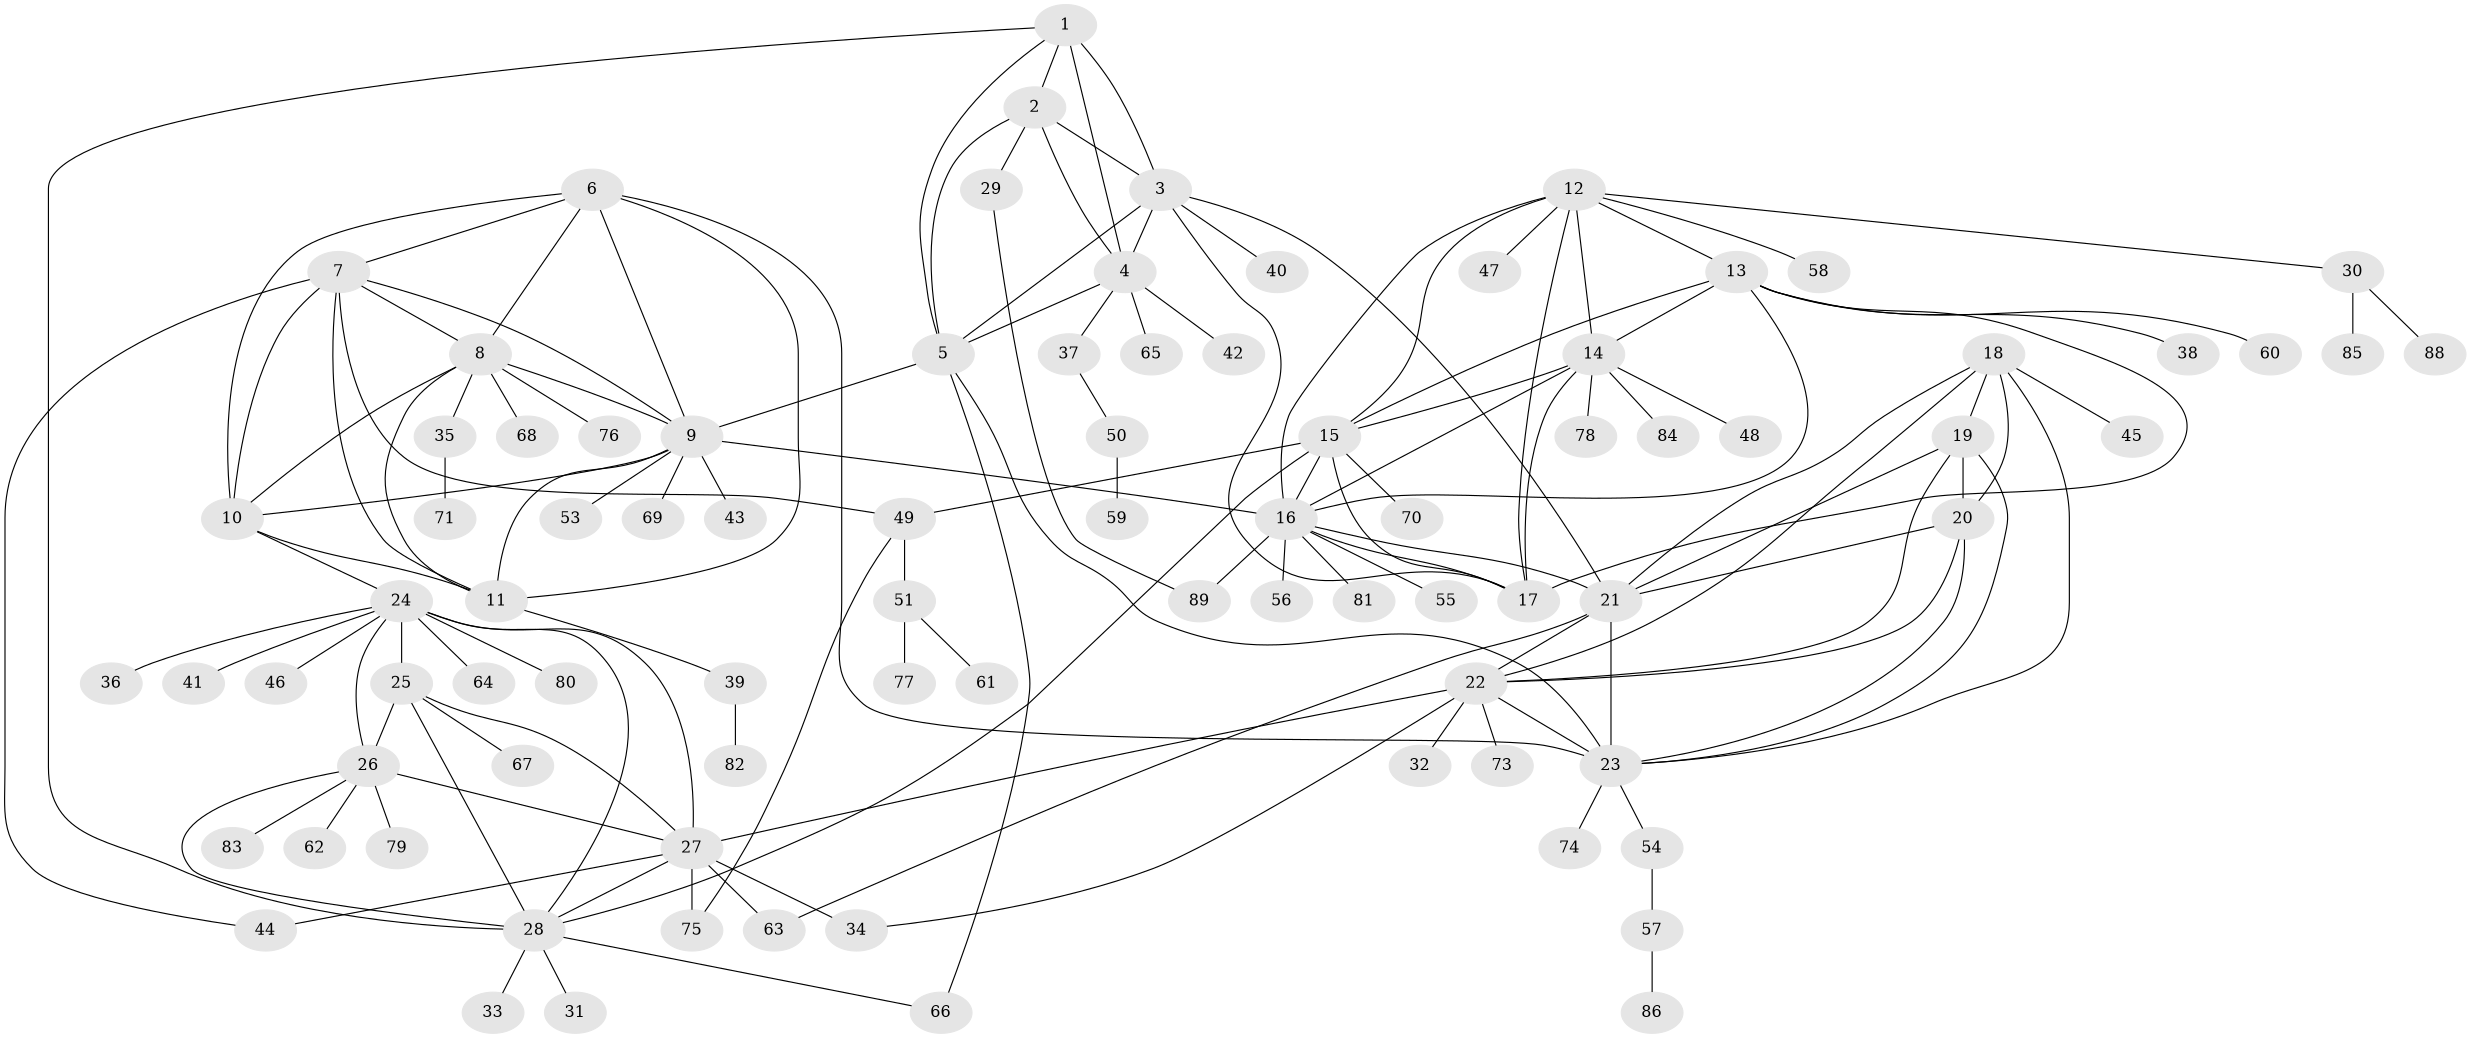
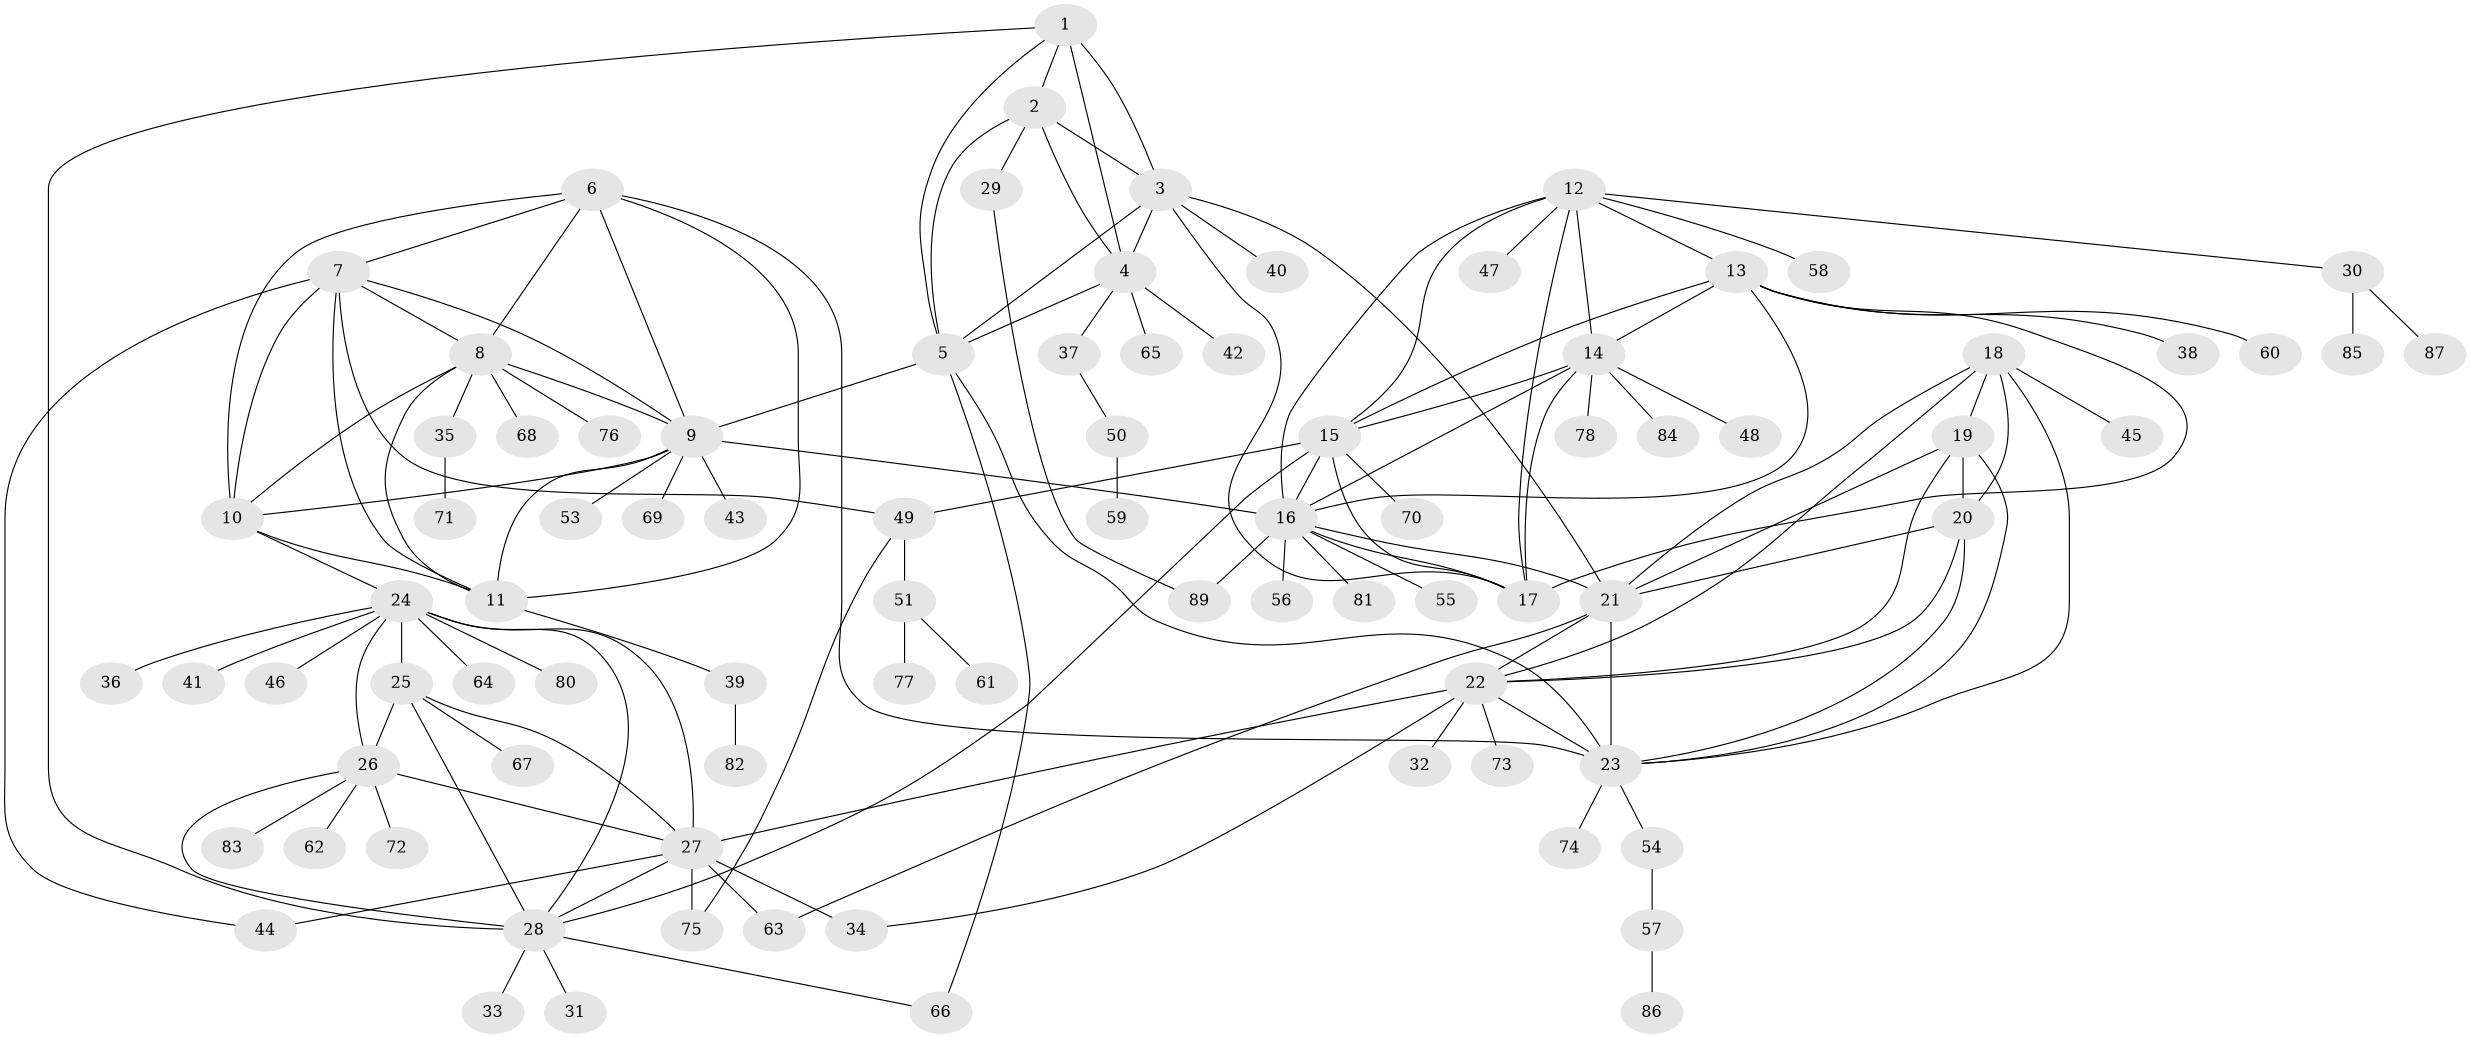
node "88": label "88" -> "87"
node "79": label "79" -> "72"
